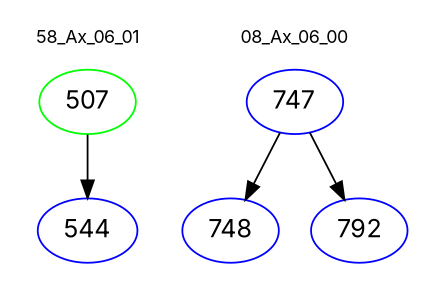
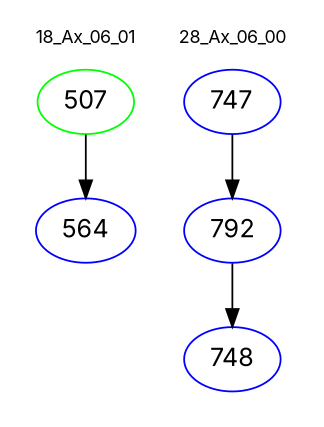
cluster "58_Ax_06_01": label "58_Ax_06_01" -> "18_Ax_06_01"
cluster "08_Ax_06_00": label "08_Ax_06_00" -> "28_Ax_06_00"
edge "747" -> "748": now "792" -> "748"
node "544": label "544" -> "564"
